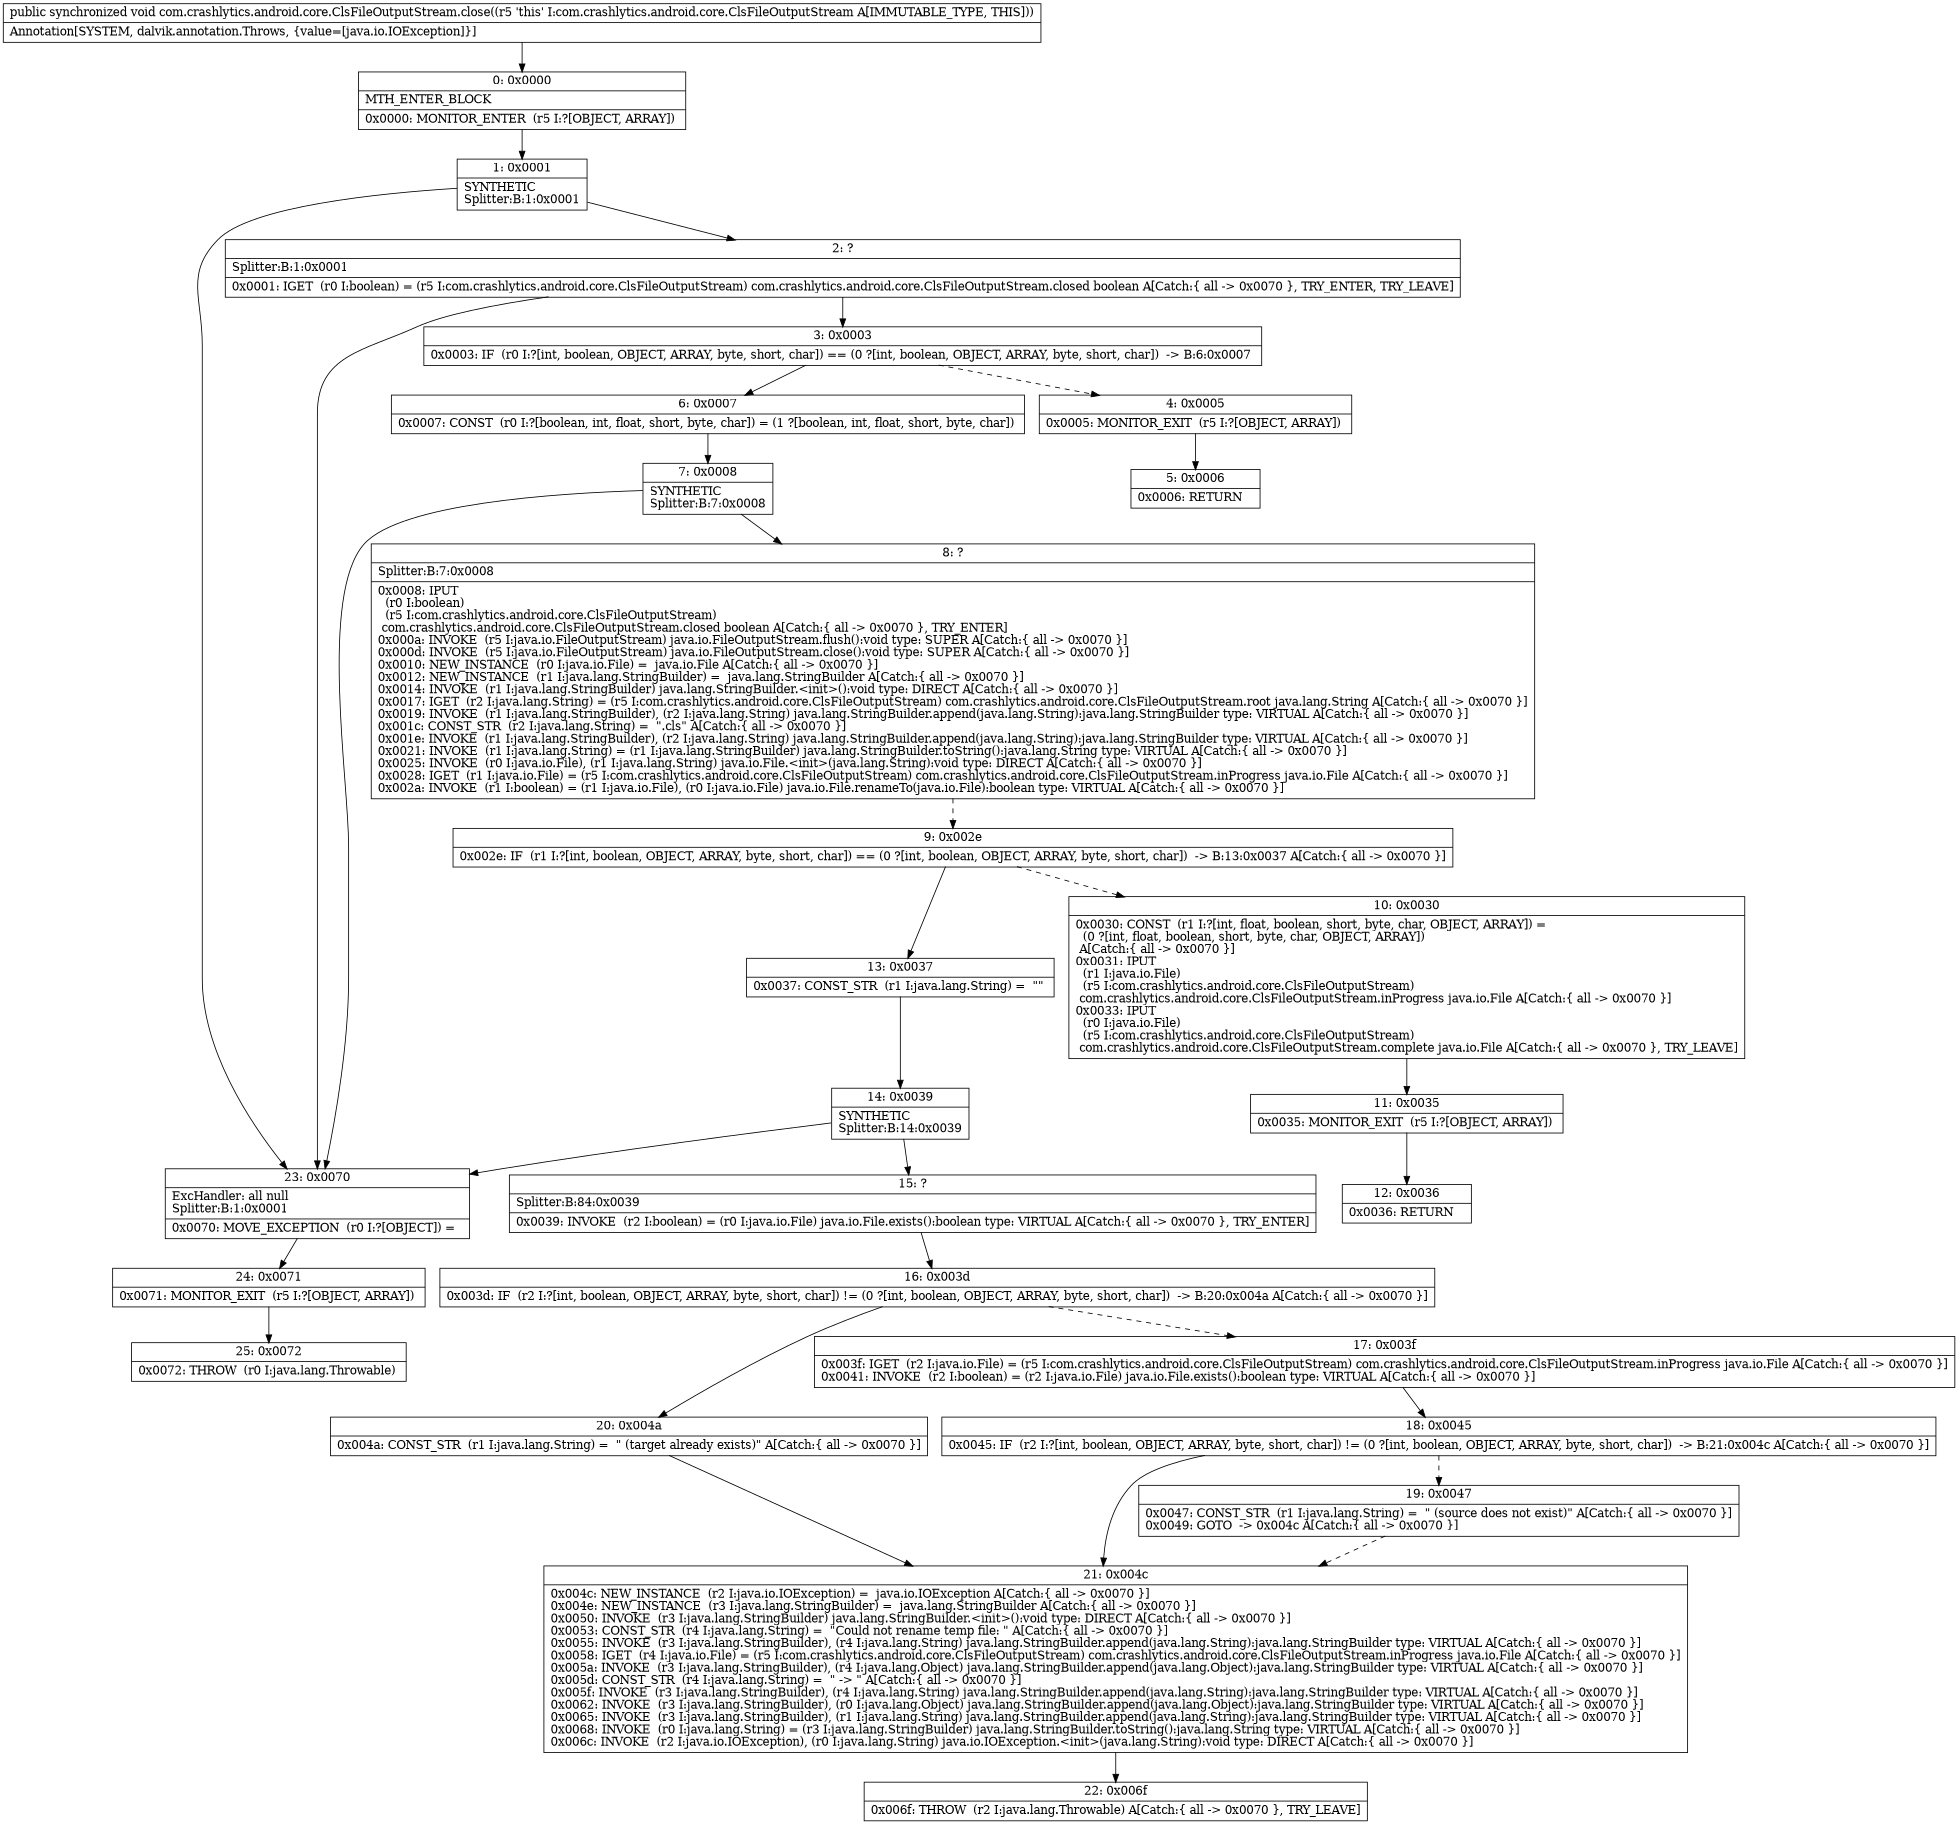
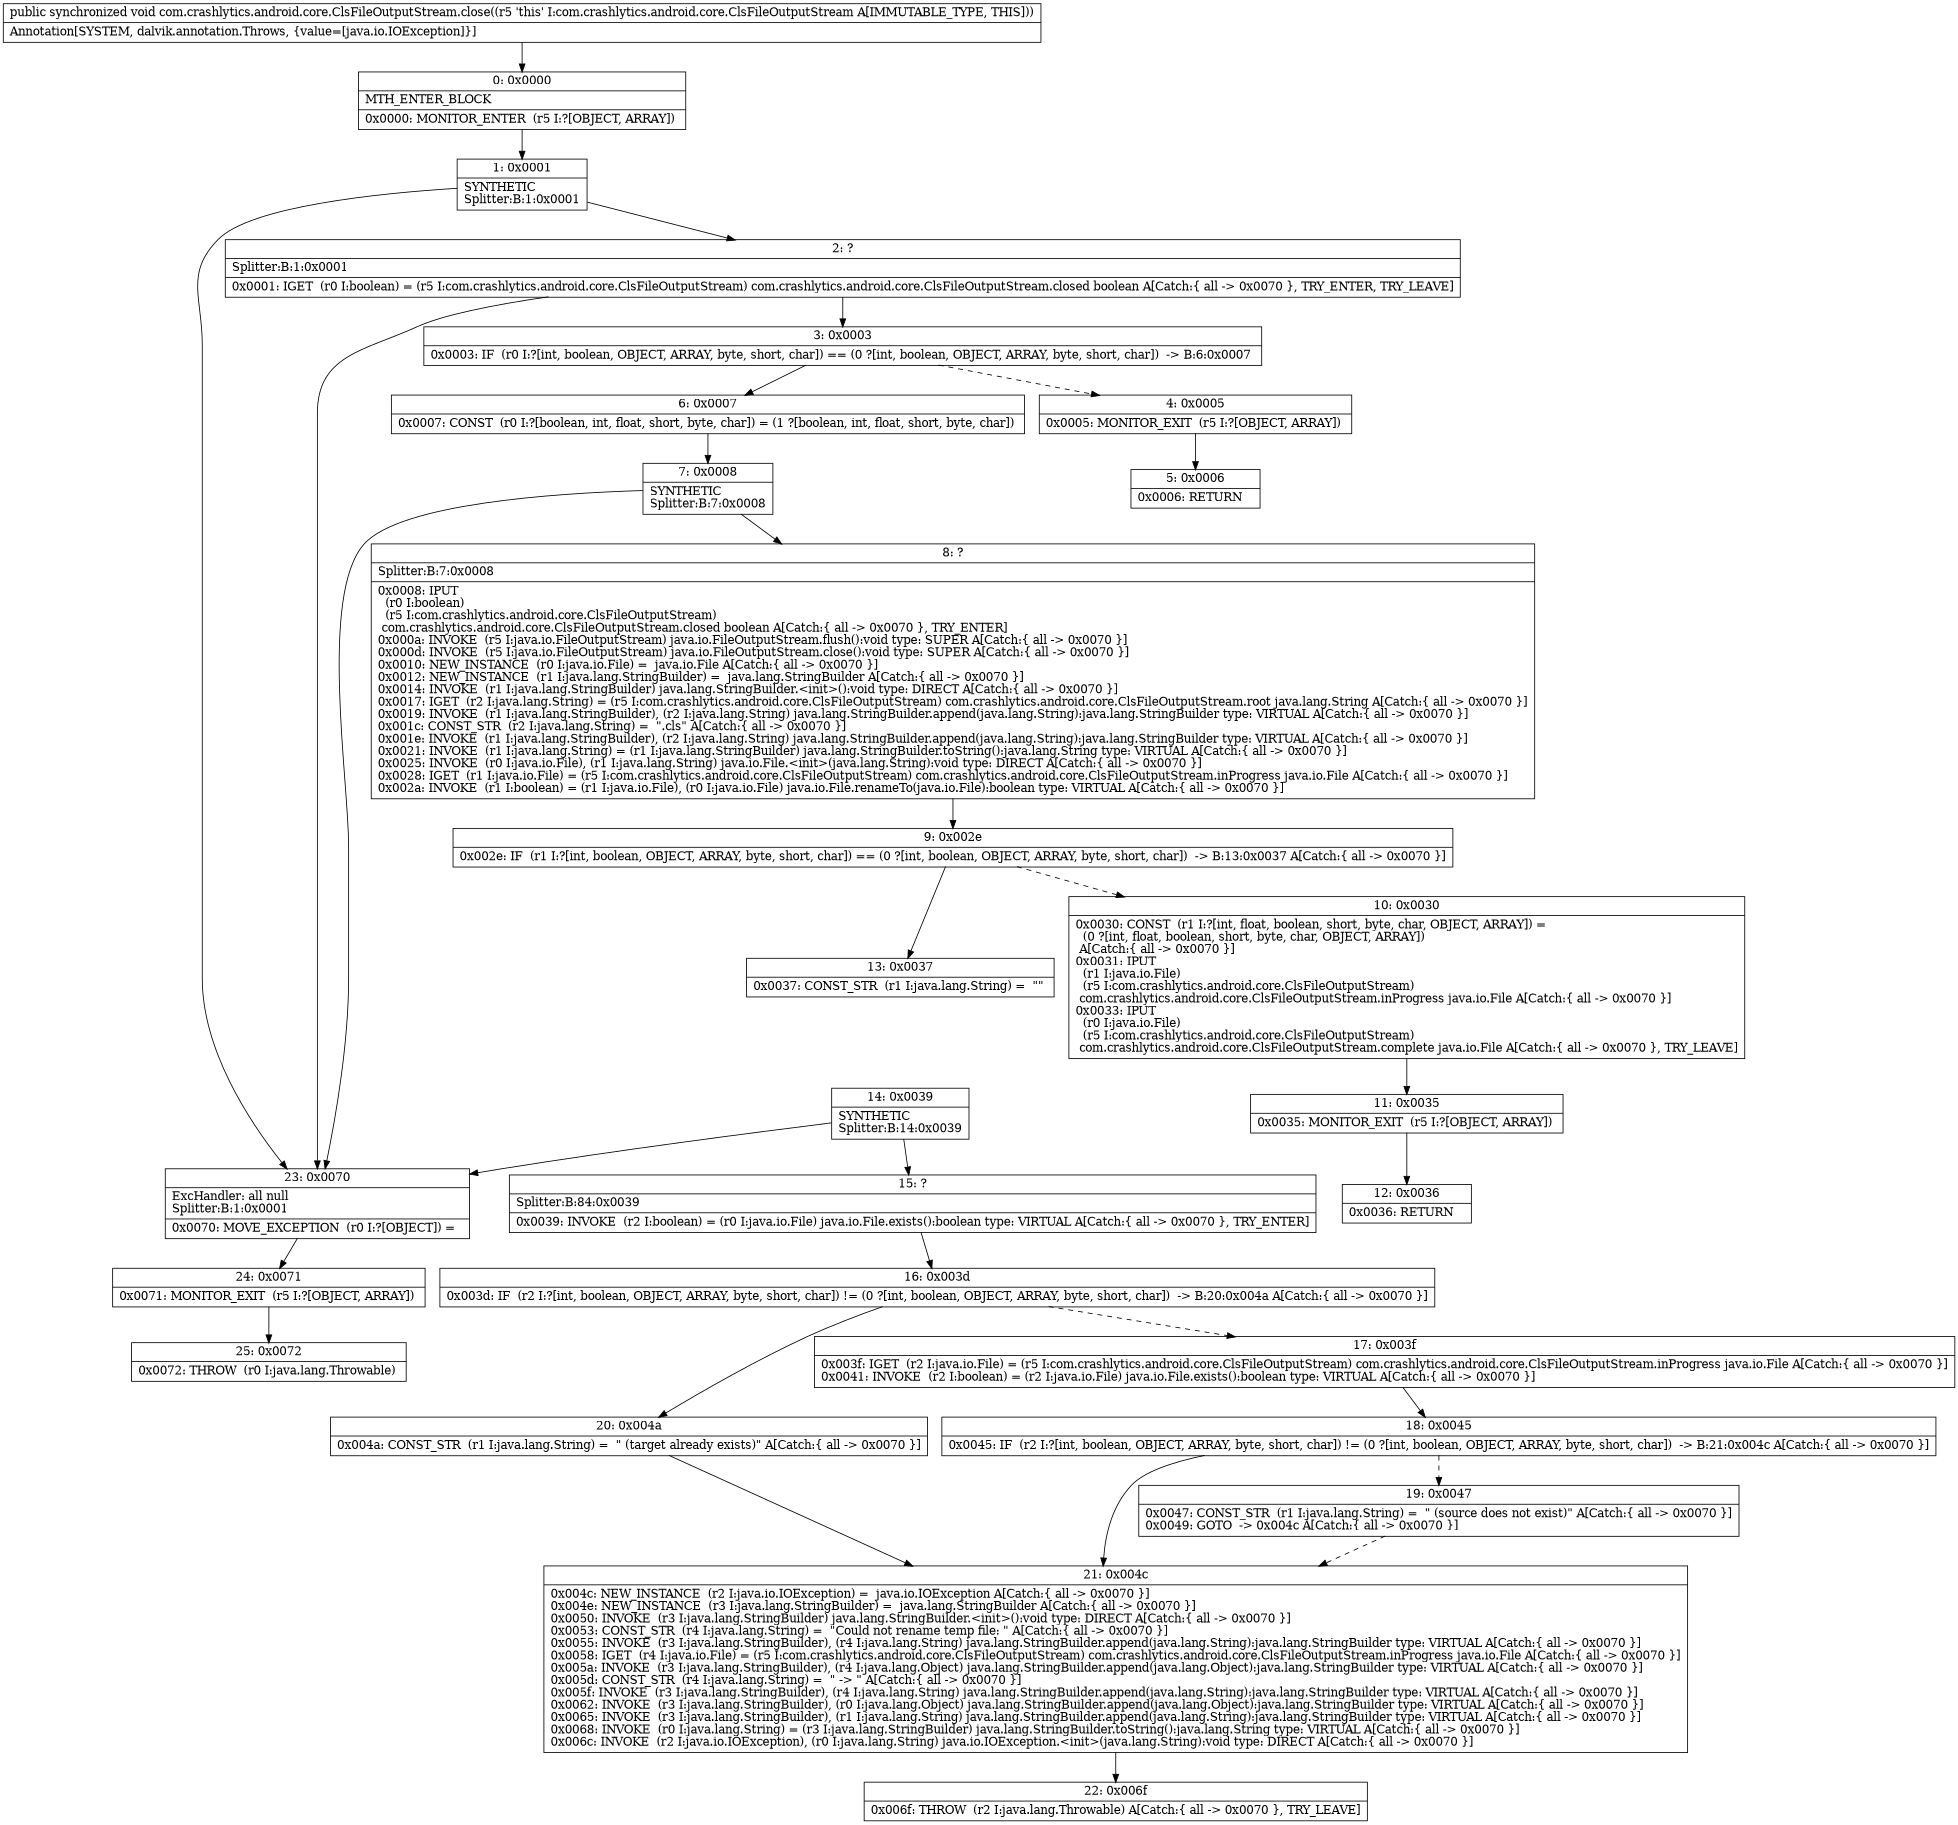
edge "8: ?" -> "9: 0x002e": style dashed -> solid
edge "13: 0x0037" -> "14: 0x0039": removed
